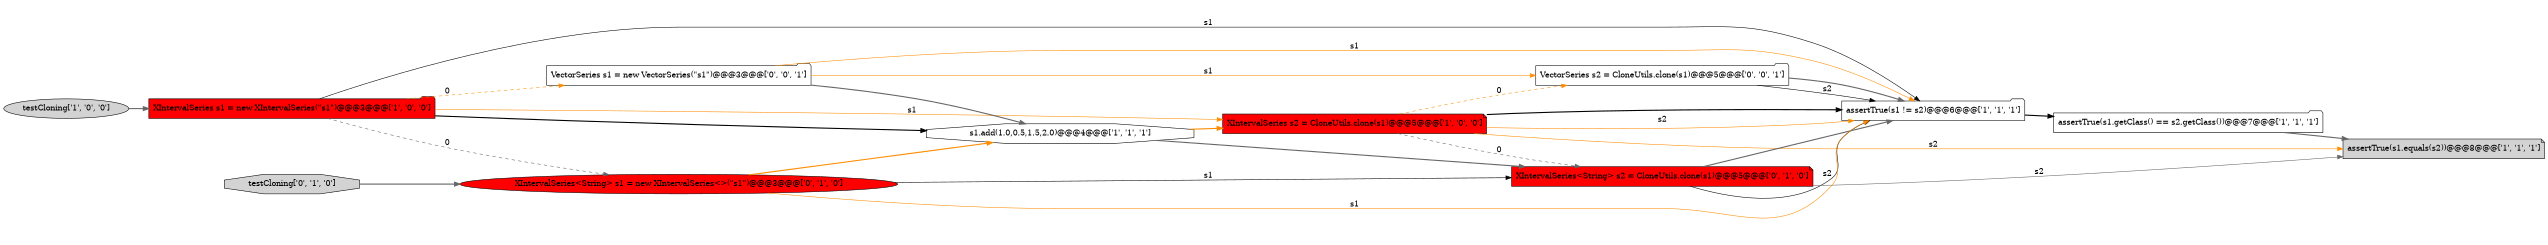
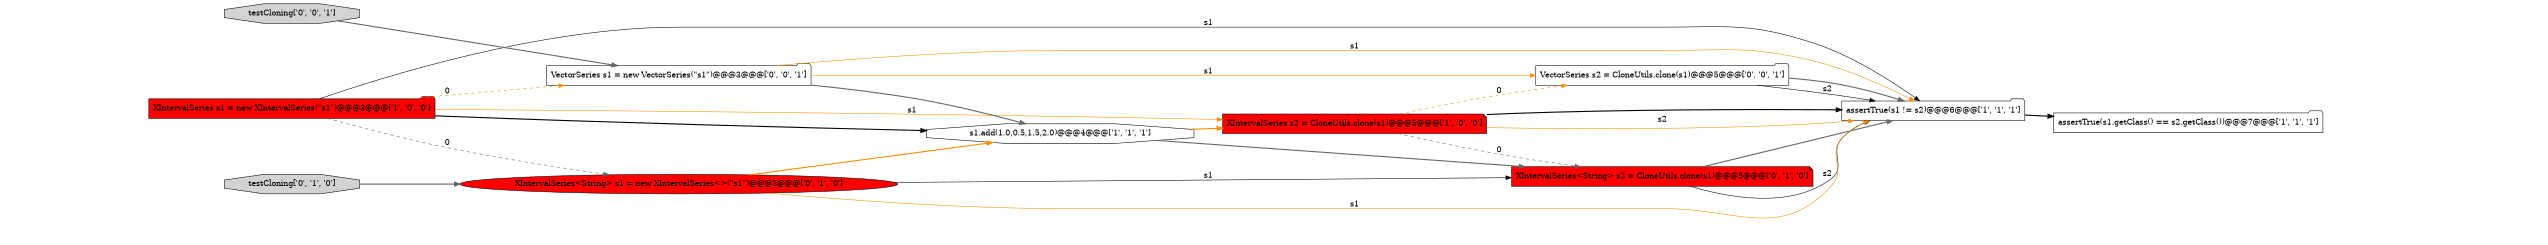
node "testCloning['0', '0', '1']": added
node "testCloning['1', '0', '0']": removed
node "assertTrue(s1.equals(s2))@@@8@@@['1', '1', '1']": removed
